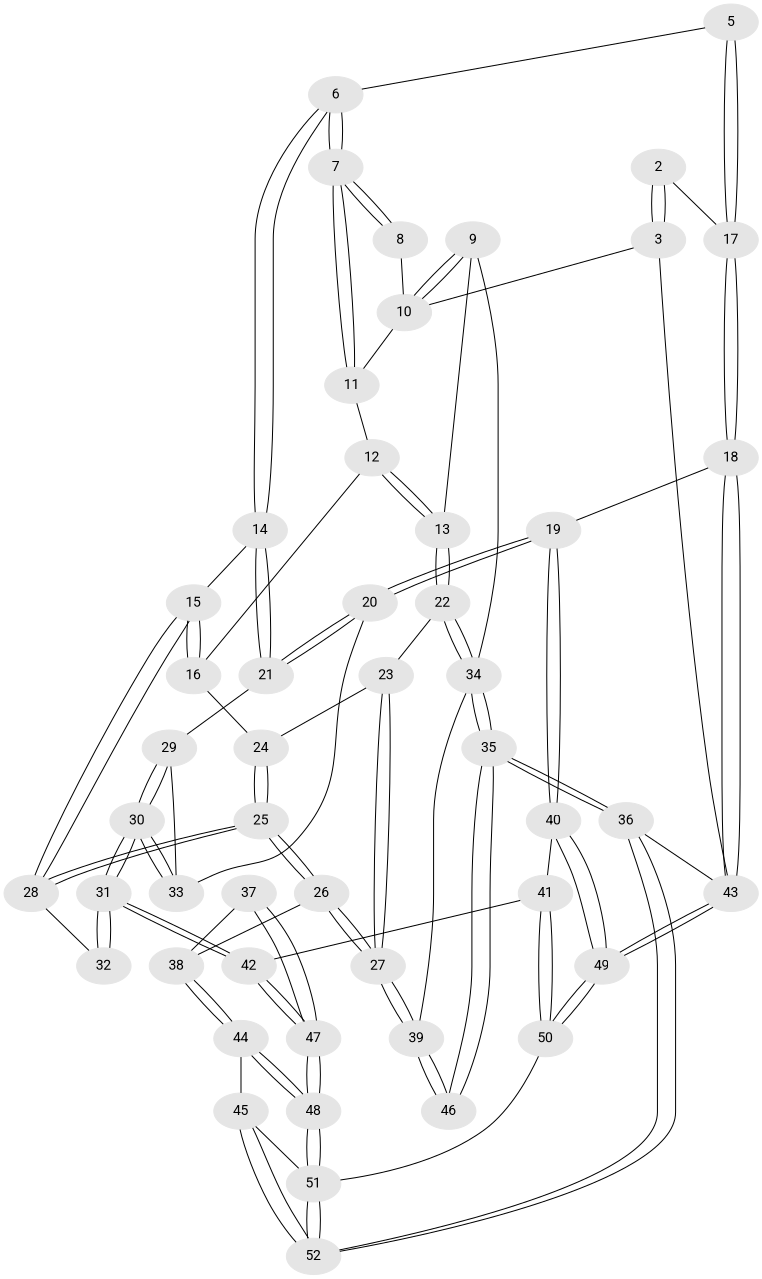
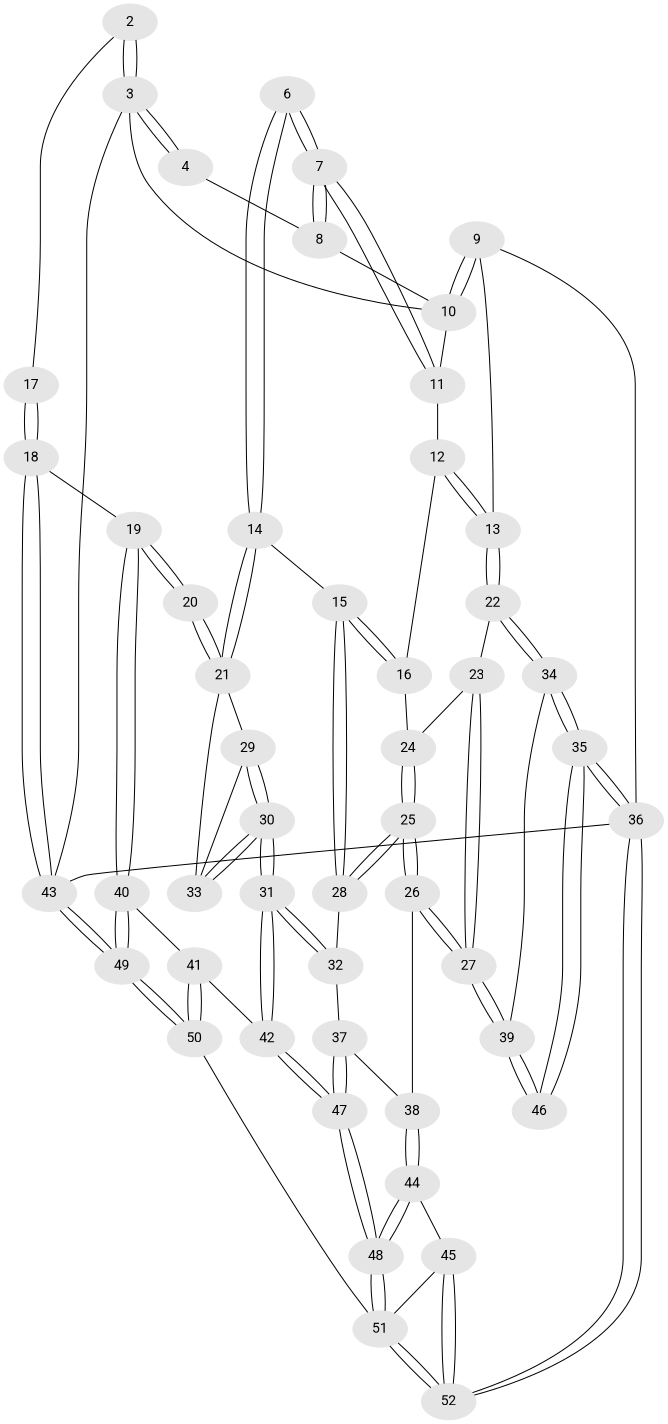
node "5": removed
node "4": added
edge "9" -- "34": now "9" -- "36"
edge "20" -- "33": now "21" -- "33"
edge "32" -- "37": added
